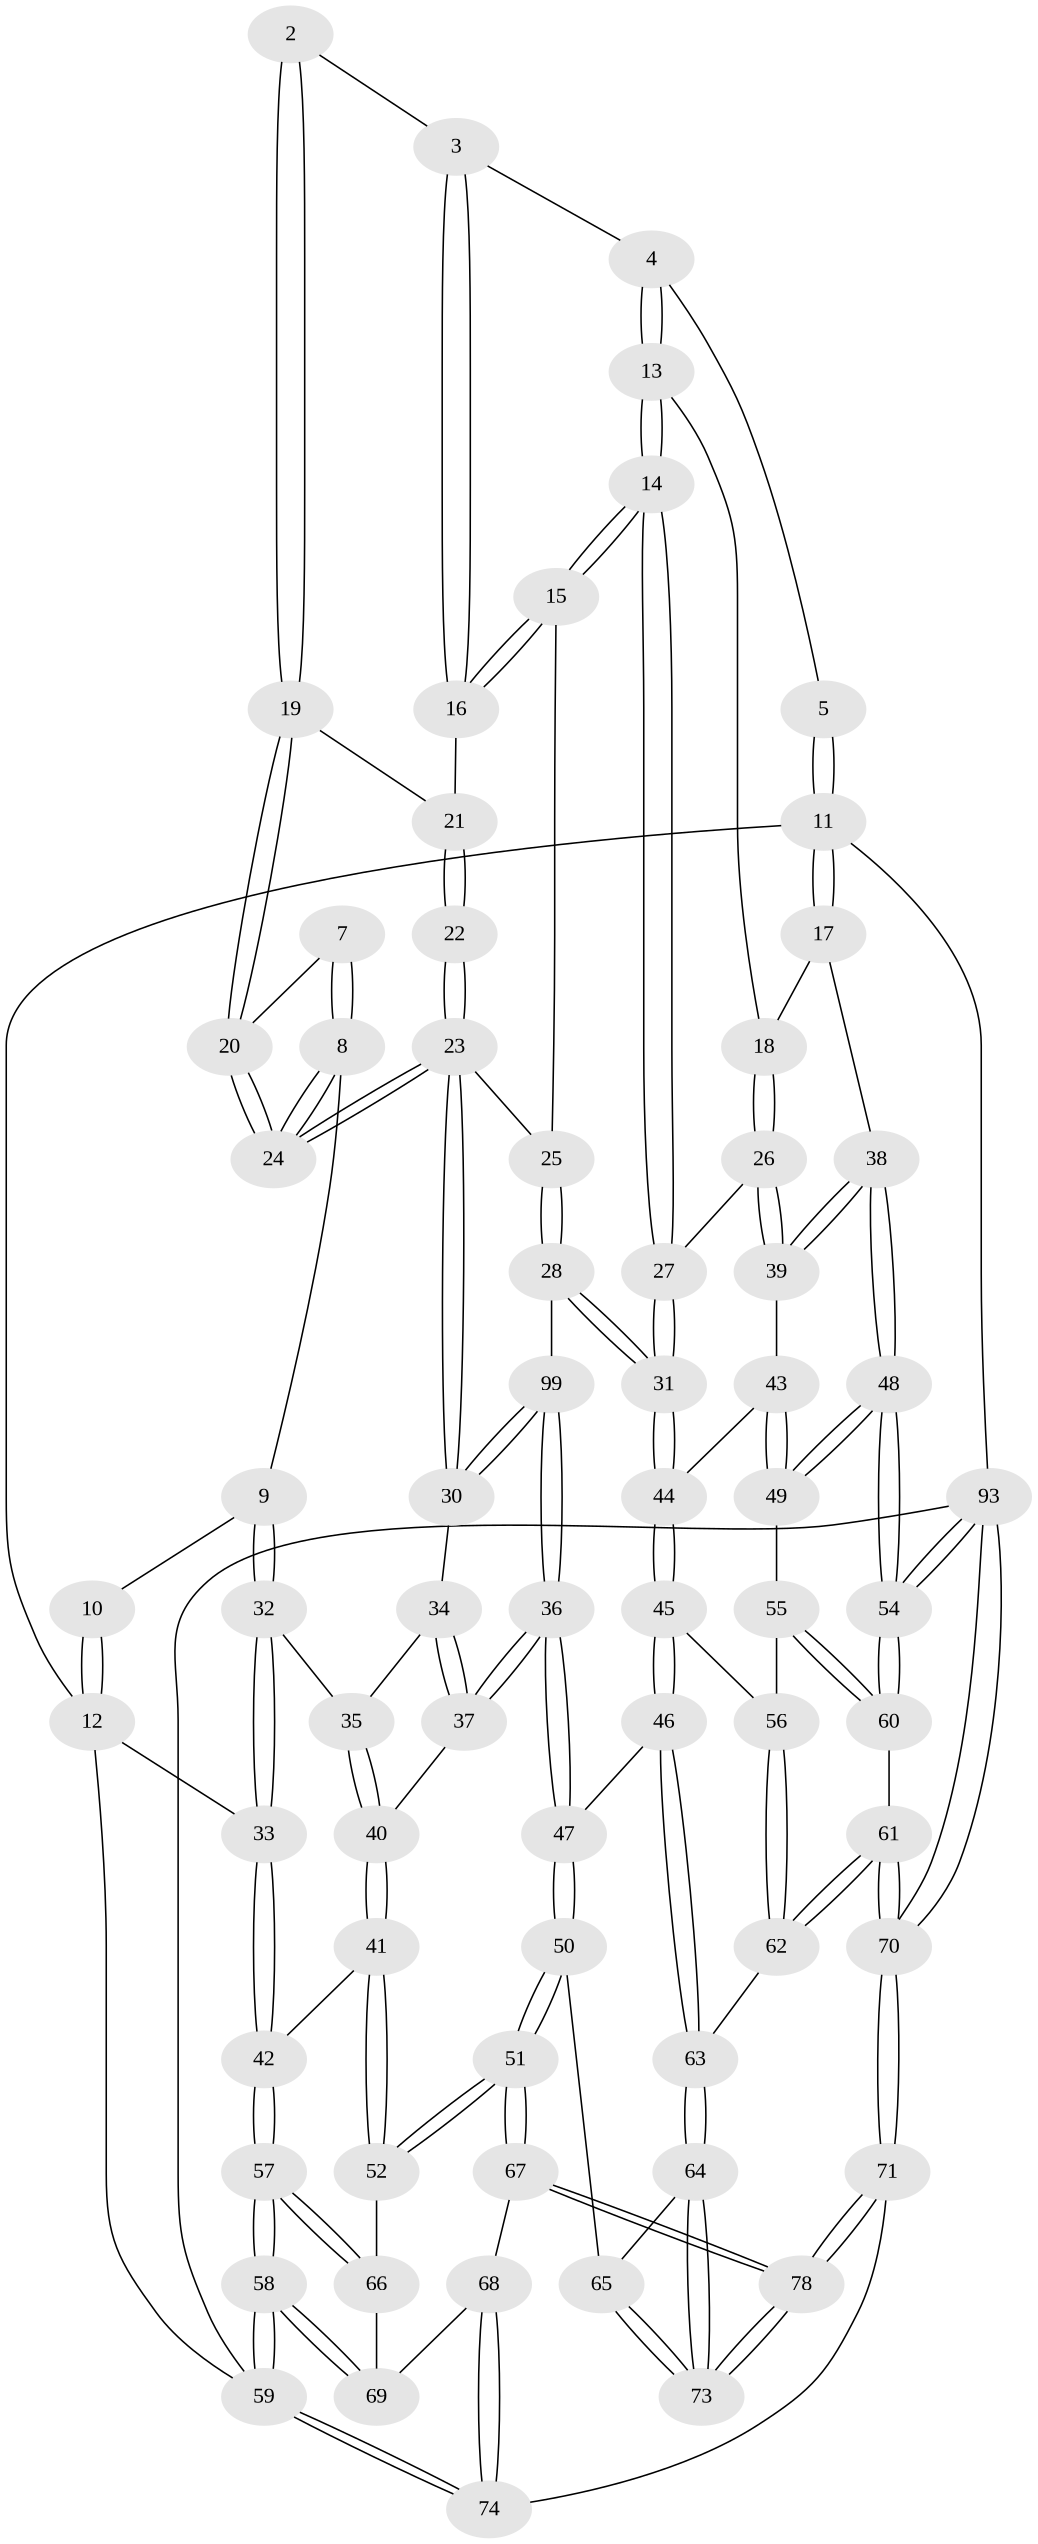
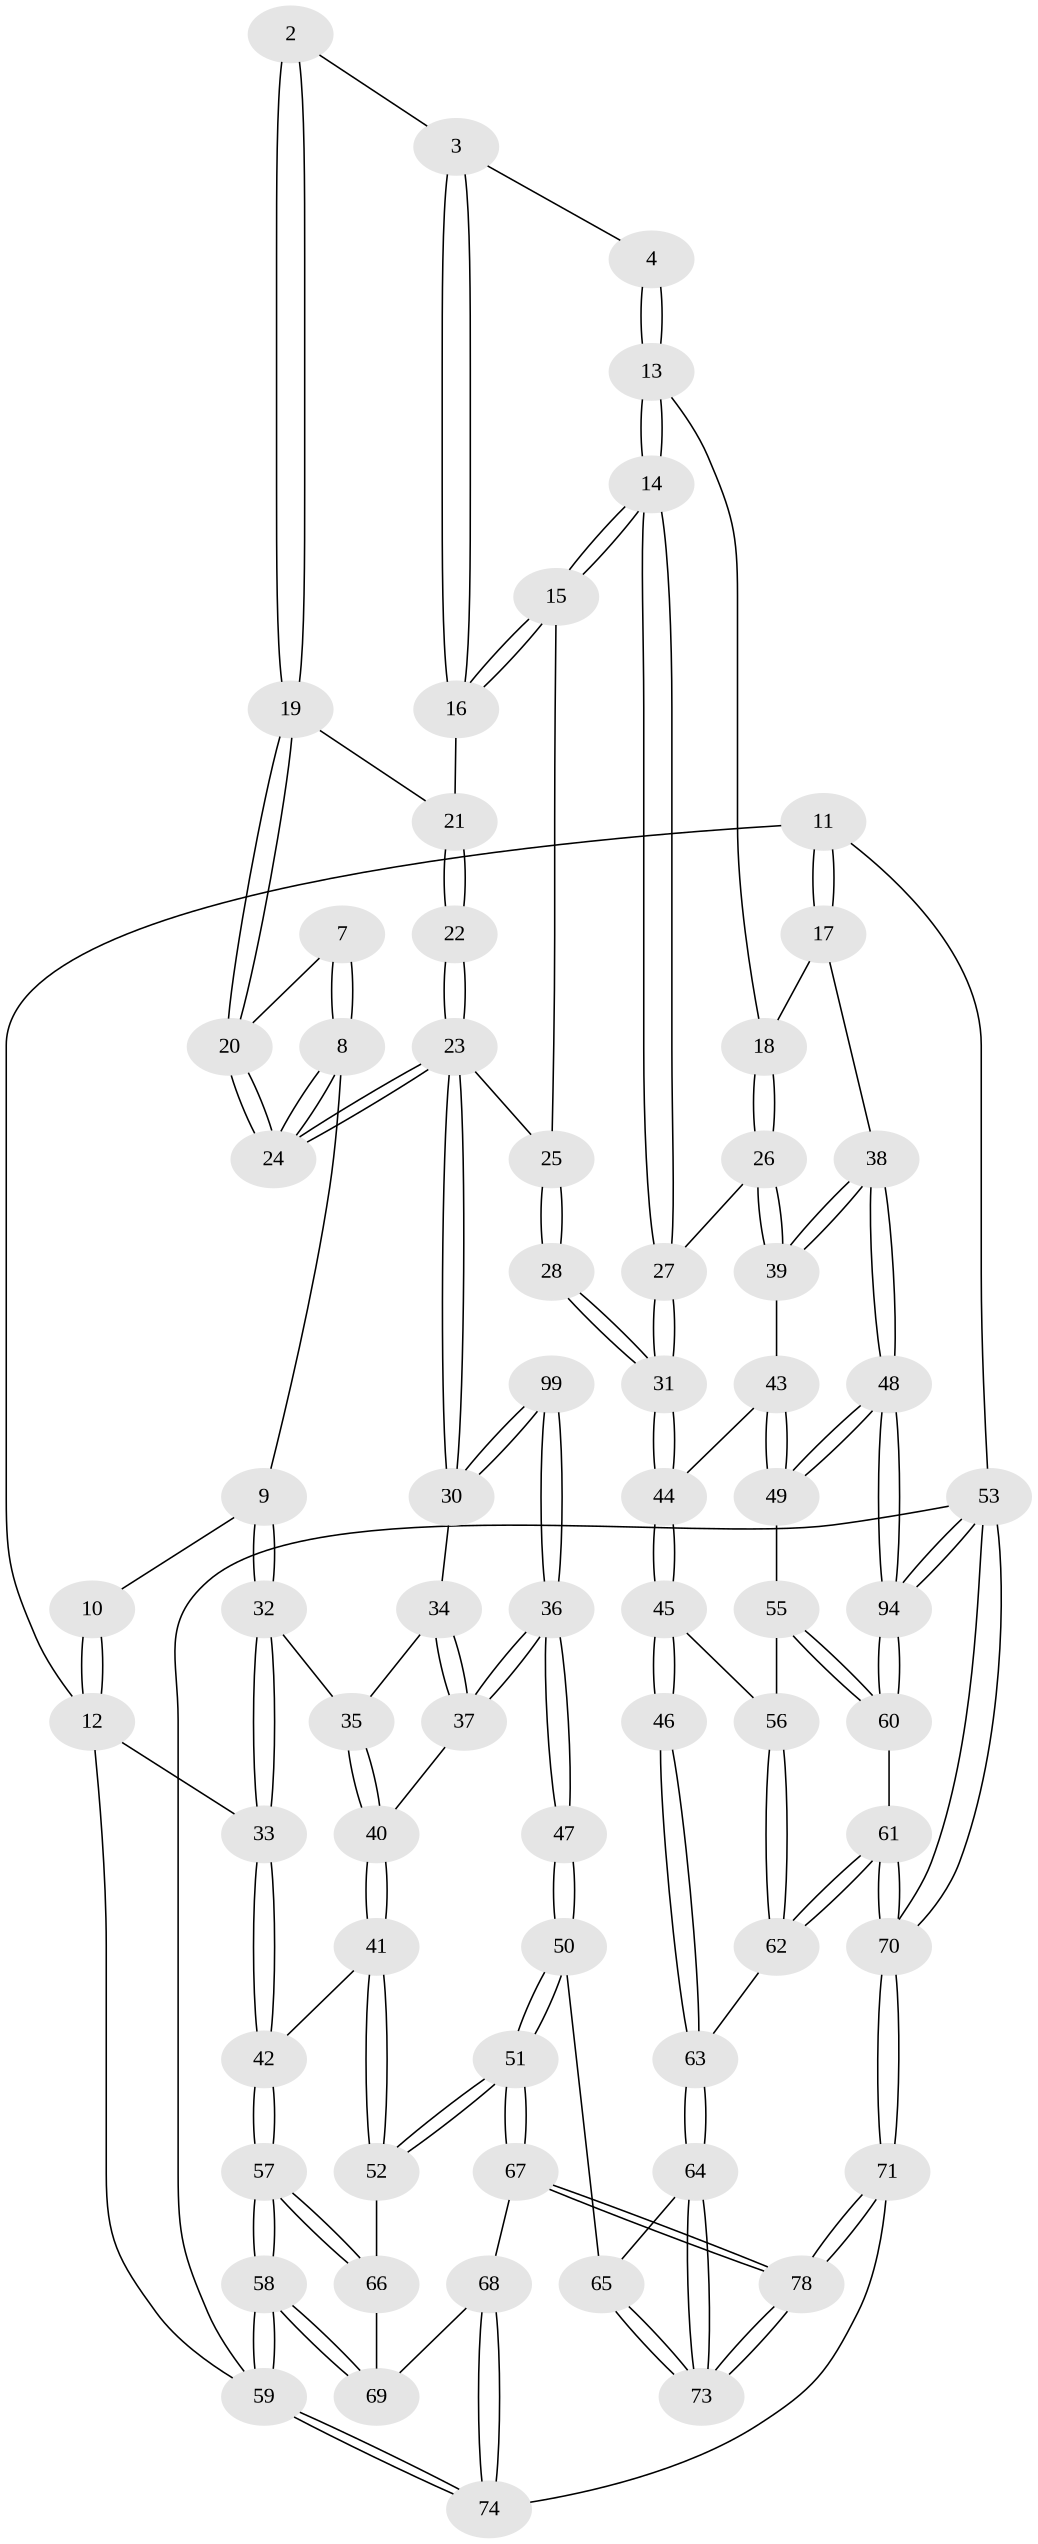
node "5": removed
edge "28" -- "99": removed
node "93": label "93" -> "53"
node "54": label "54" -> "94"
edge "46" -- "47": removed
